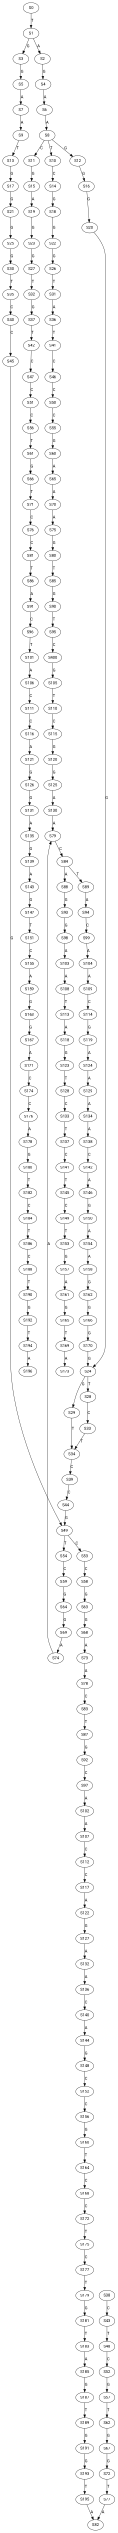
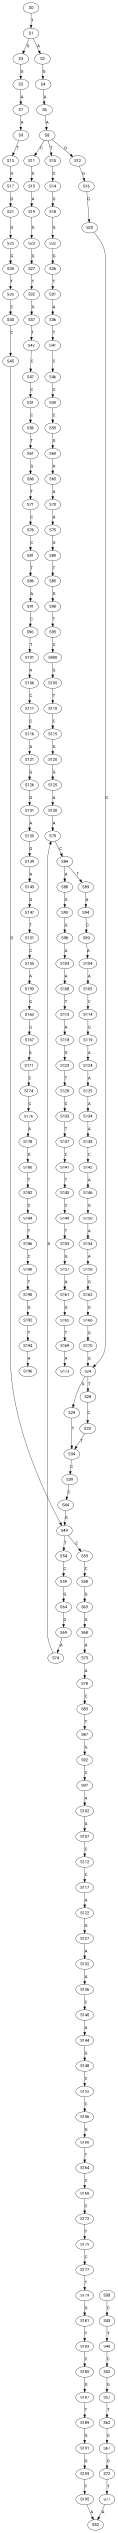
edge "S183" -> "S185": label "A" -> "C"
